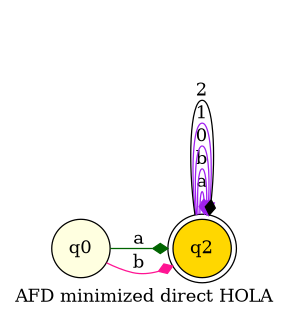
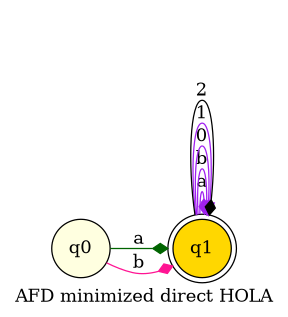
node "q2": label "q2" -> "q1"
